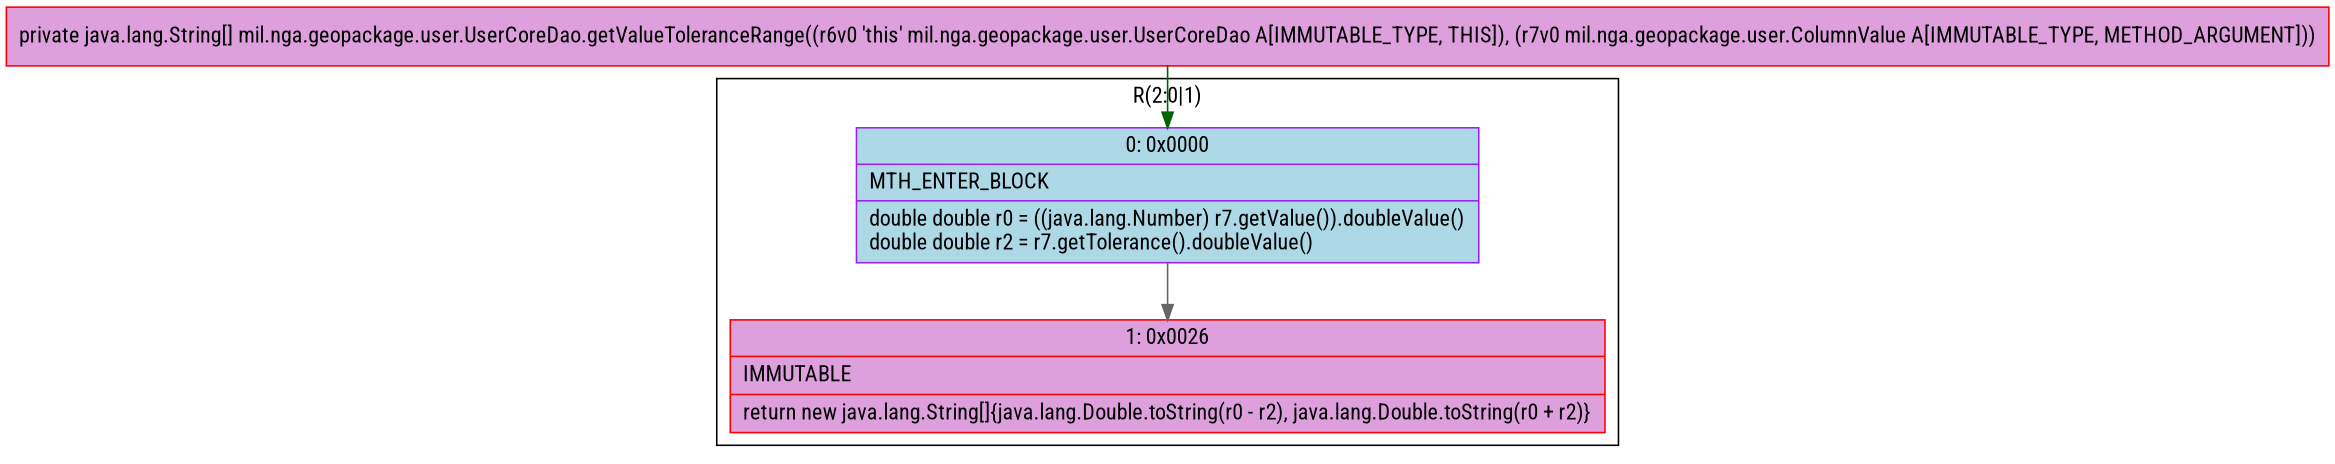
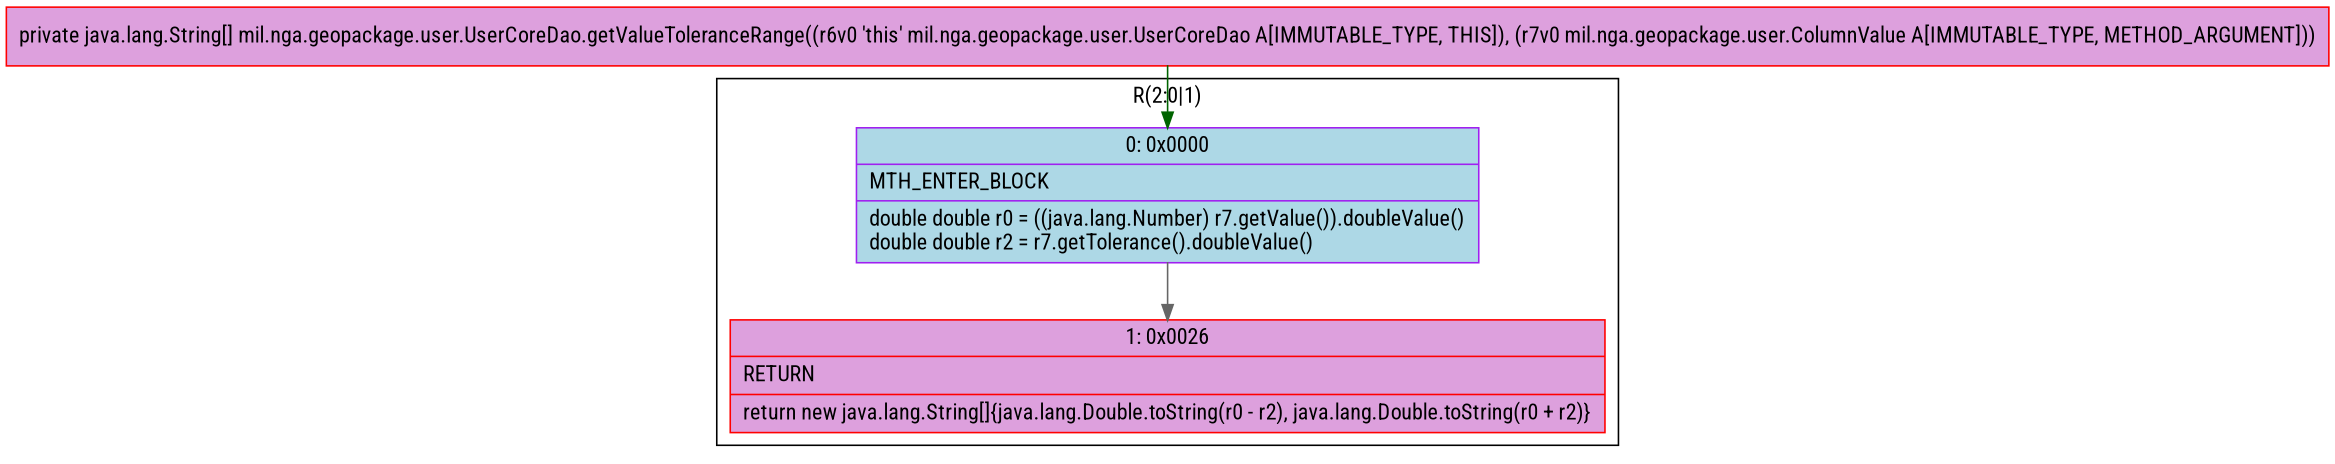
node "1: 0x0026": text "IMMUTABLE" -> "RETURN"
